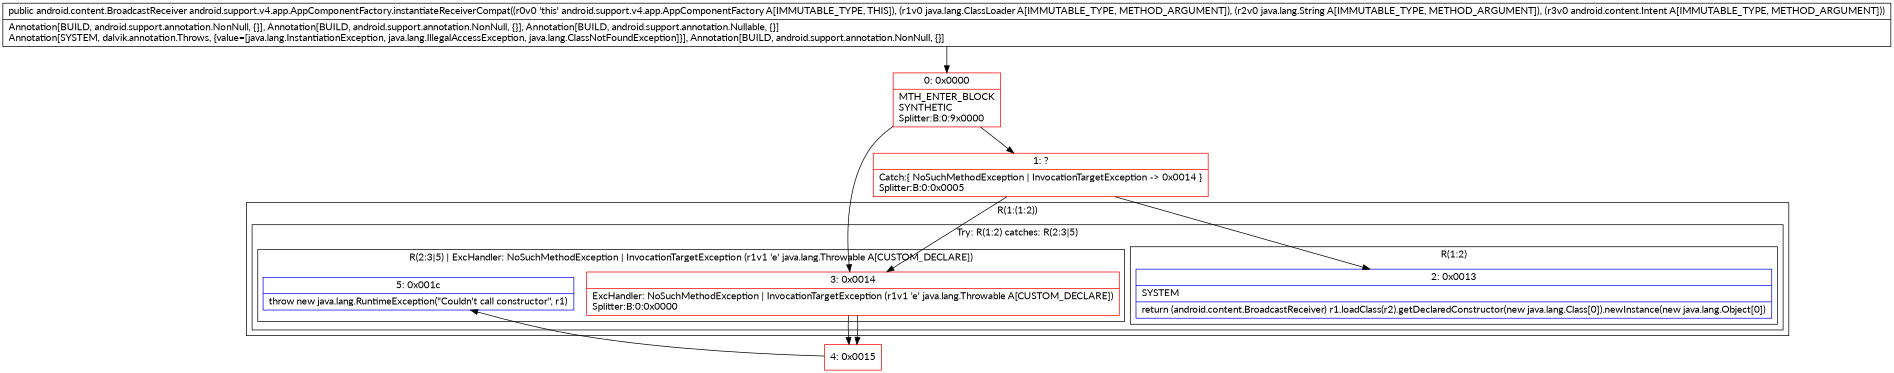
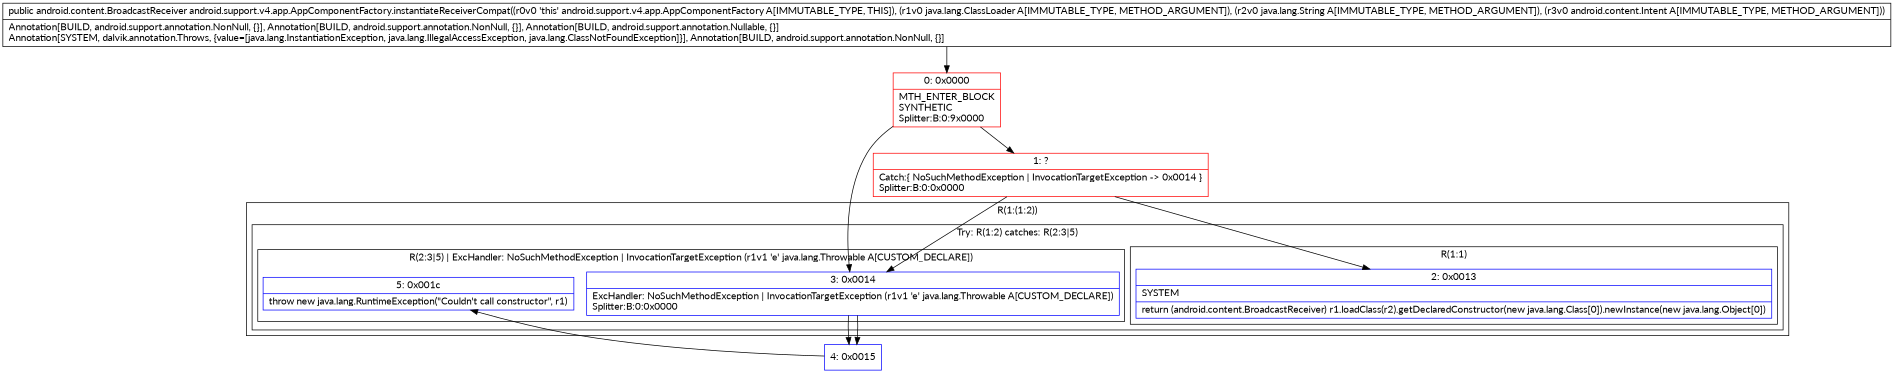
node "1: ?": text "Splitter:B:0:0x0005" -> "Splitter:B:0:0x0000"
cluster "R(1:2)": label "R(1:2)" -> "R(1:1)"
node "3: 0x0014": color red -> blue
node "4: 0x0015": color red -> blue
